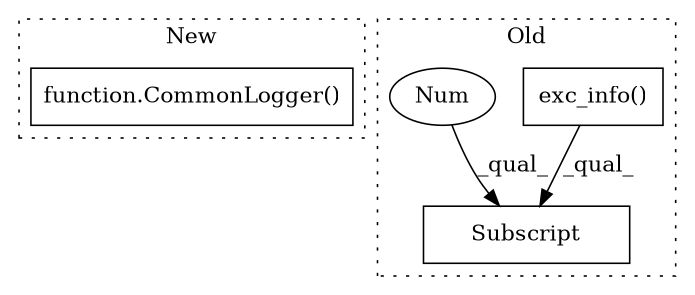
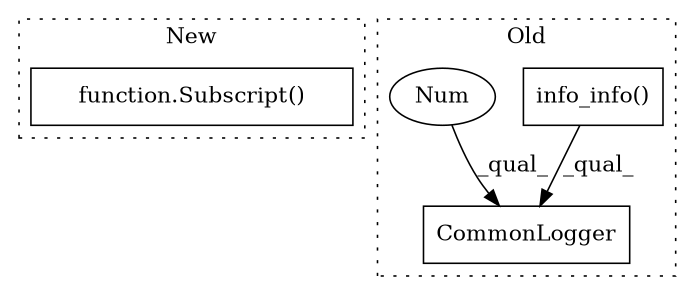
node "function.CommonLogger()": label "function.CommonLogger()" -> "function.Subscript()"
node "exc_info()": label "exc_info()" -> "info_info()"
node "Subscript": label "Subscript" -> "CommonLogger"
